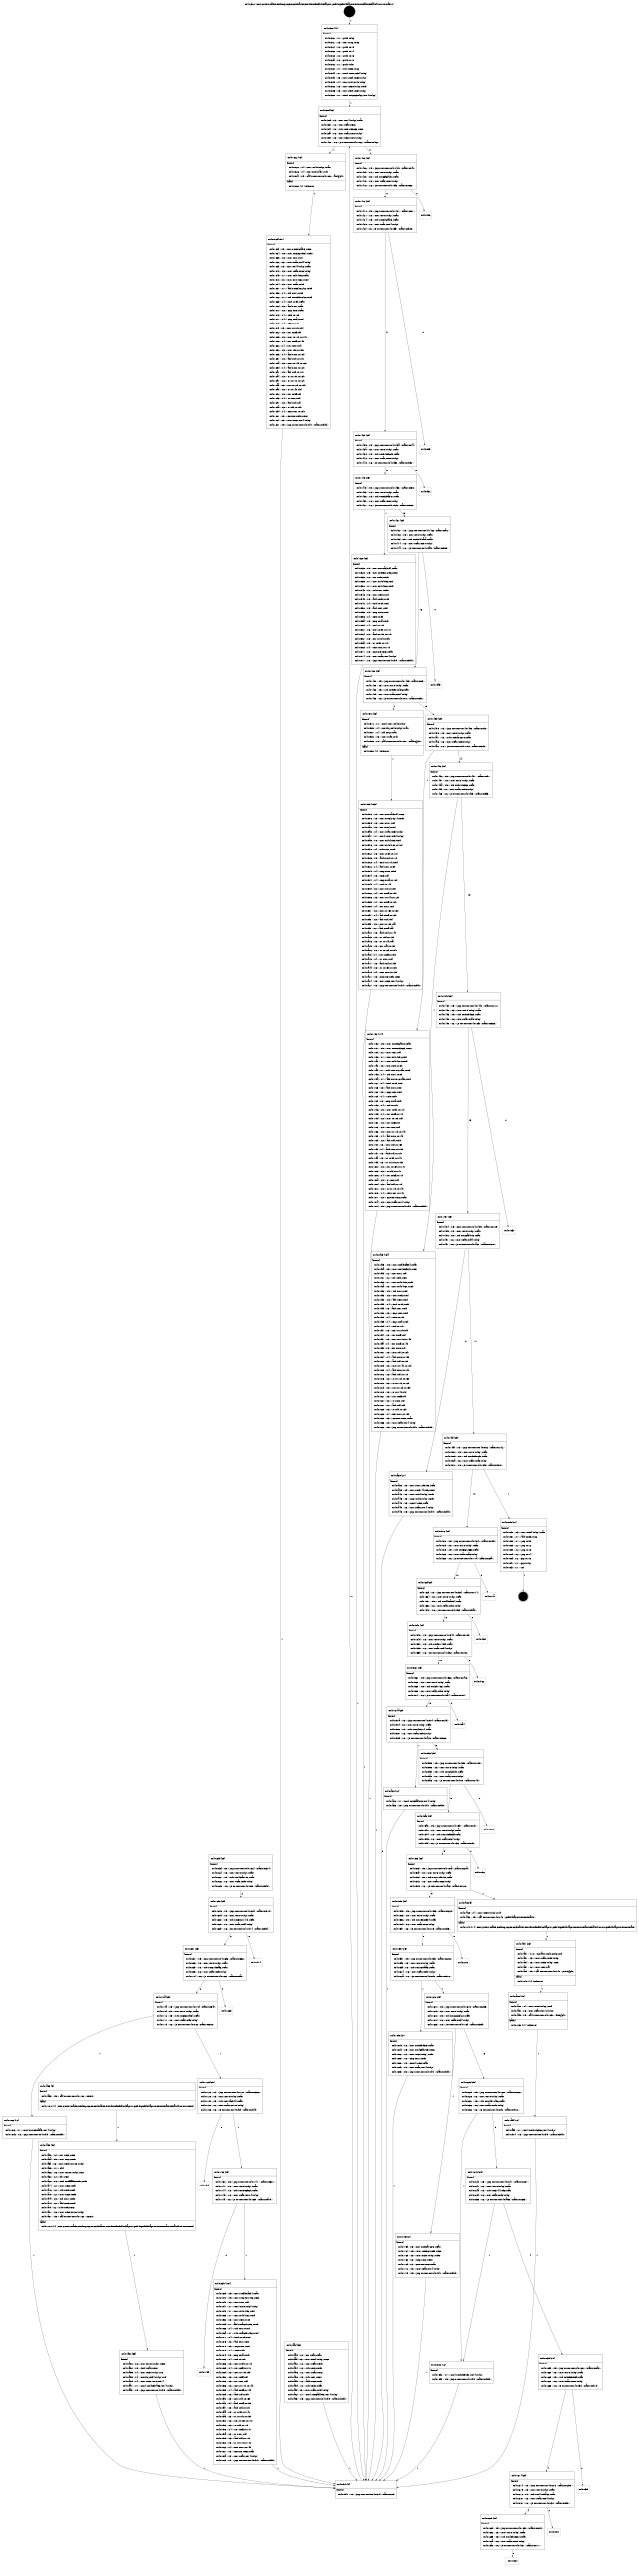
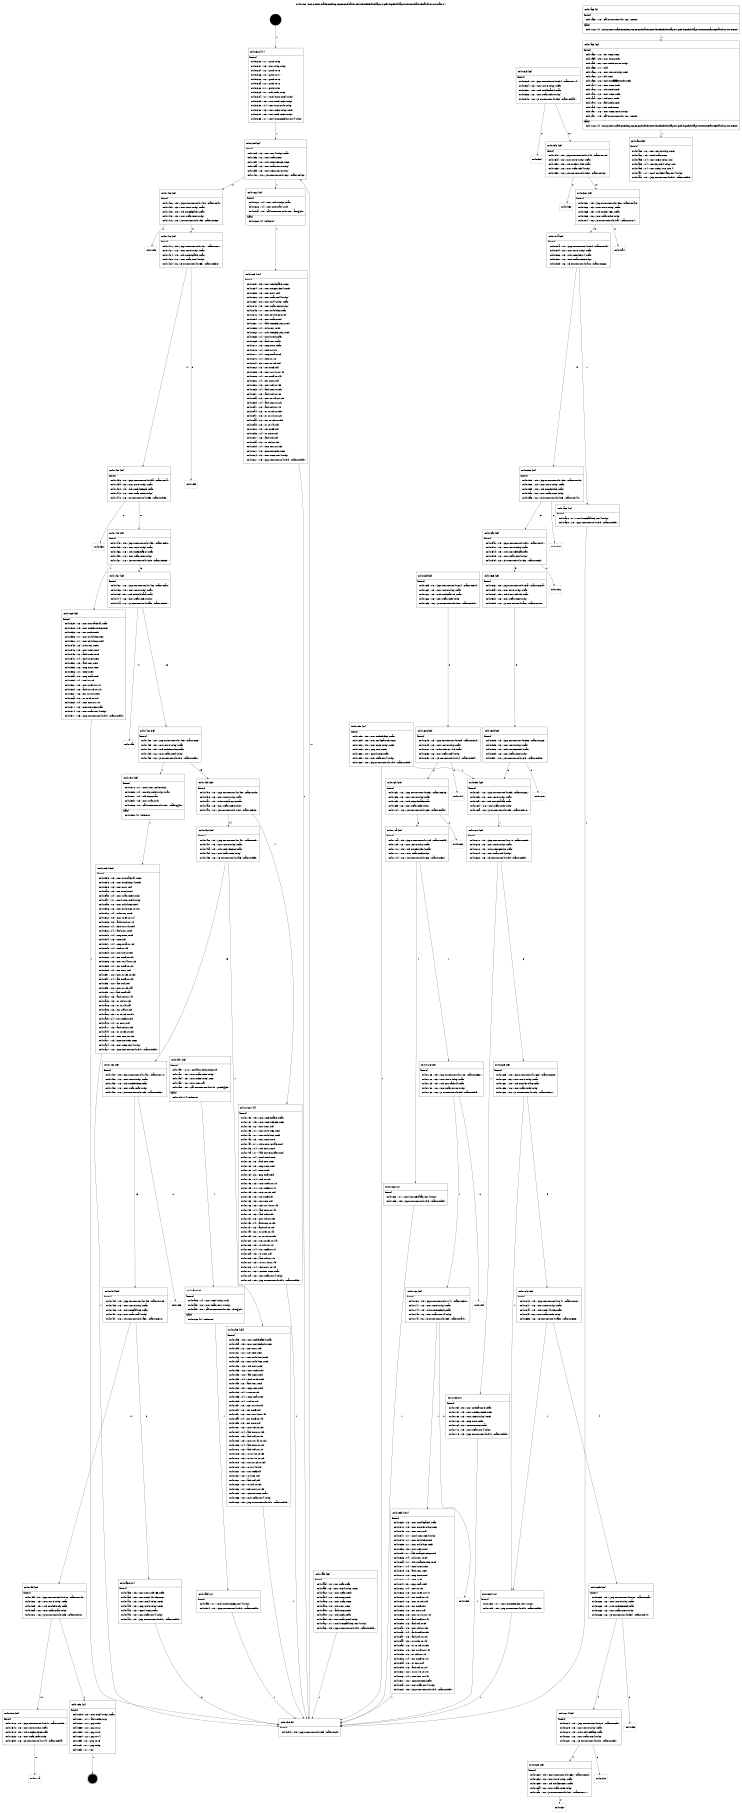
edge "0x401516 [25]" -> "0x40152f [25]": removed, label "10"
node "0x401ace [9]": removed
edge "0x4015f7 [25]" -> "0x4018d8 [27]": reversed
edge "0x401a8c [33]" -> "0x401f7b [5]": removed, label "1"
